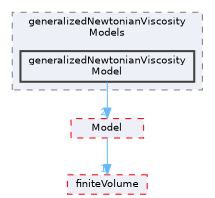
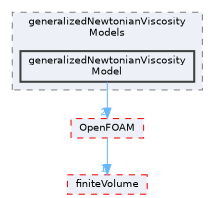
node "Model": label "Model" -> "OpenFOAM"
